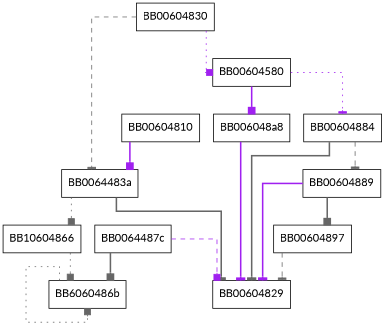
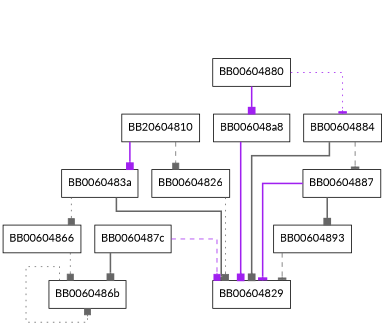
node "BB00604830": removed
node "BB00604580": label "BB00604580" -> "BB00604880"
node "BB00604810": label "BB00604810" -> "BB20604810"
edge "BB00604884" -> "BB00604829": arrowhead tee -> box
node "BB0064483a": label "BB0064483a" -> "BB0060483a"
node "BB00604826": added
node "BB00604889": label "BB00604889" -> "BB00604887"
edge "BB006048a8" -> "BB00604829": arrowhead tee -> box
node "BB10604866": label "BB10604866" -> "BB00604866"
node "BB0064487c": label "BB0064487c" -> "BB0060487c"
node "BB00604897": label "BB00604897" -> "BB00604893"
node "BB6060486b": label "BB6060486b" -> "BB0060486b"
